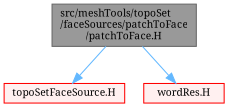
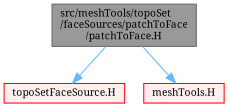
node "wordRes.H": label "wordRes.H" -> "meshTools.H"
